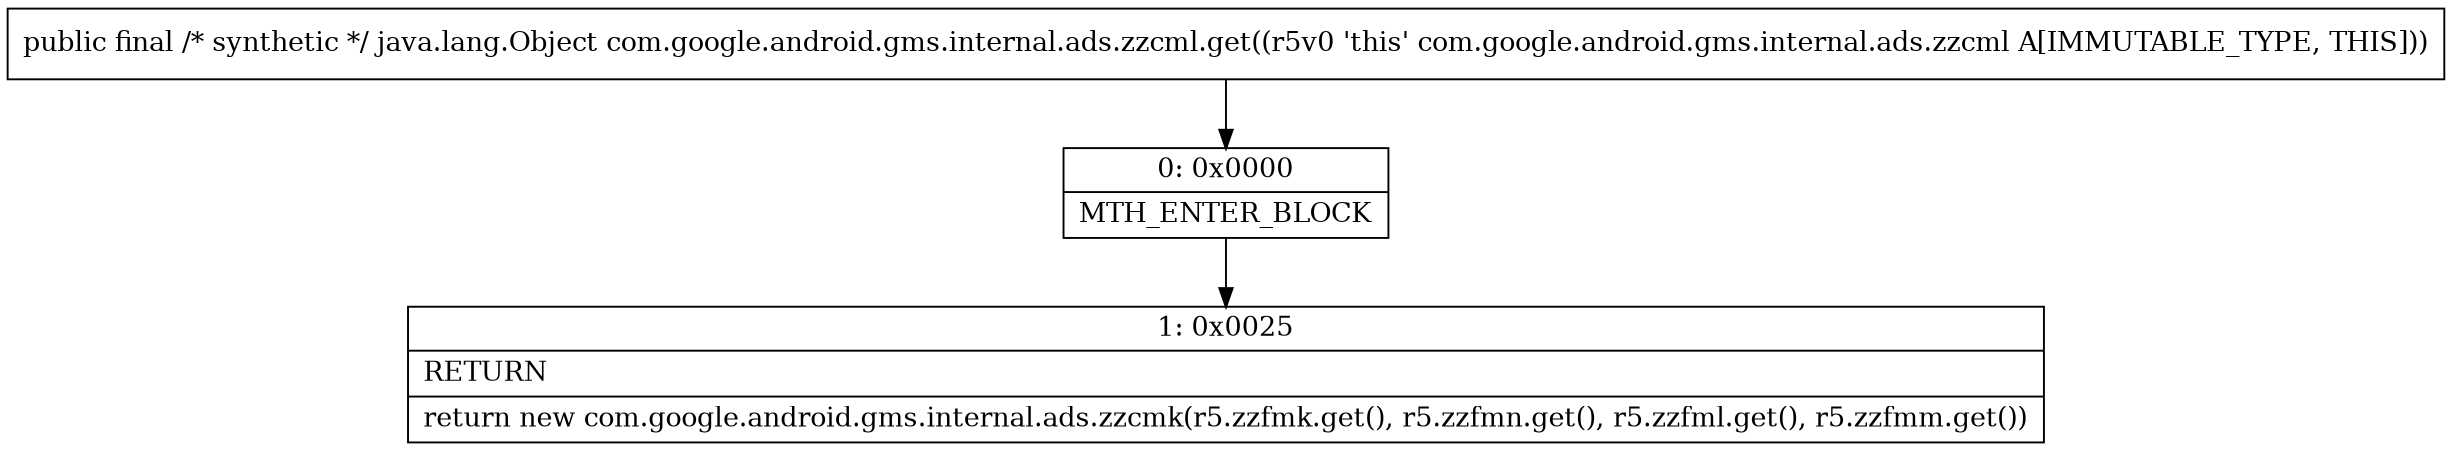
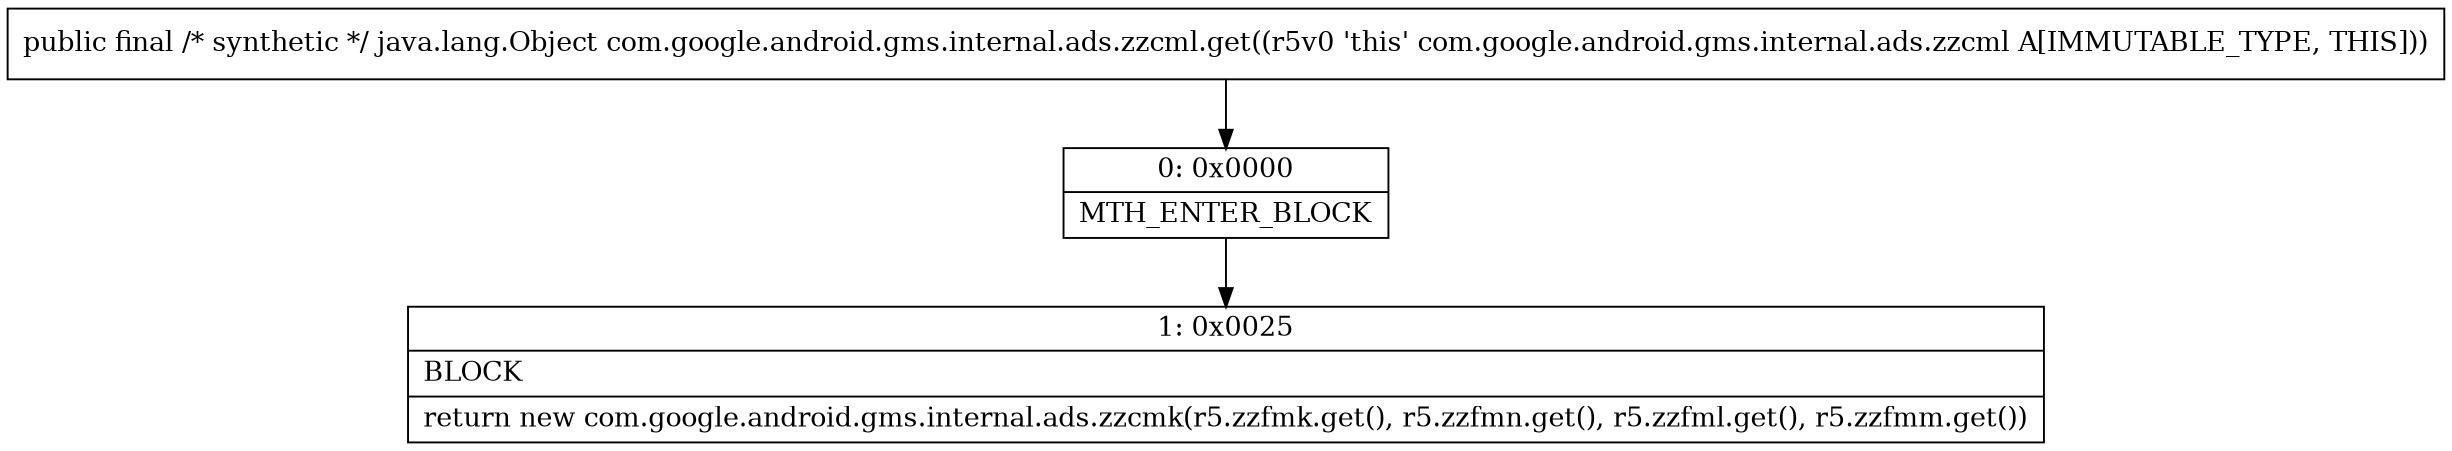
node "1: 0x0025": text "RETURN" -> "BLOCK"
